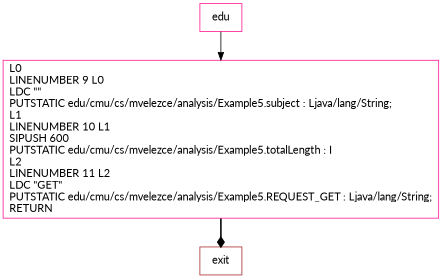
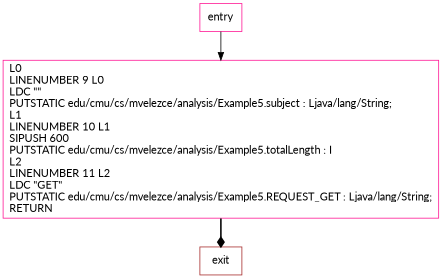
node "edu": label "edu" -> "entry"
